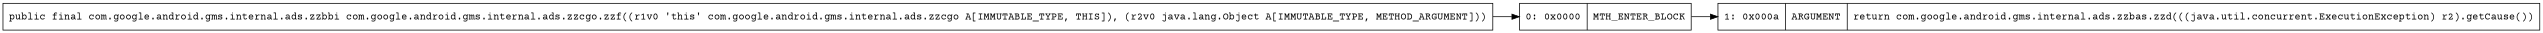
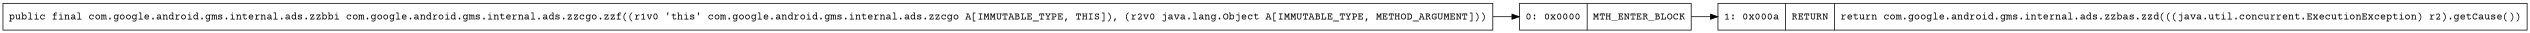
node "1: 0x000a": text "ARGUMENT" -> "RETURN"
